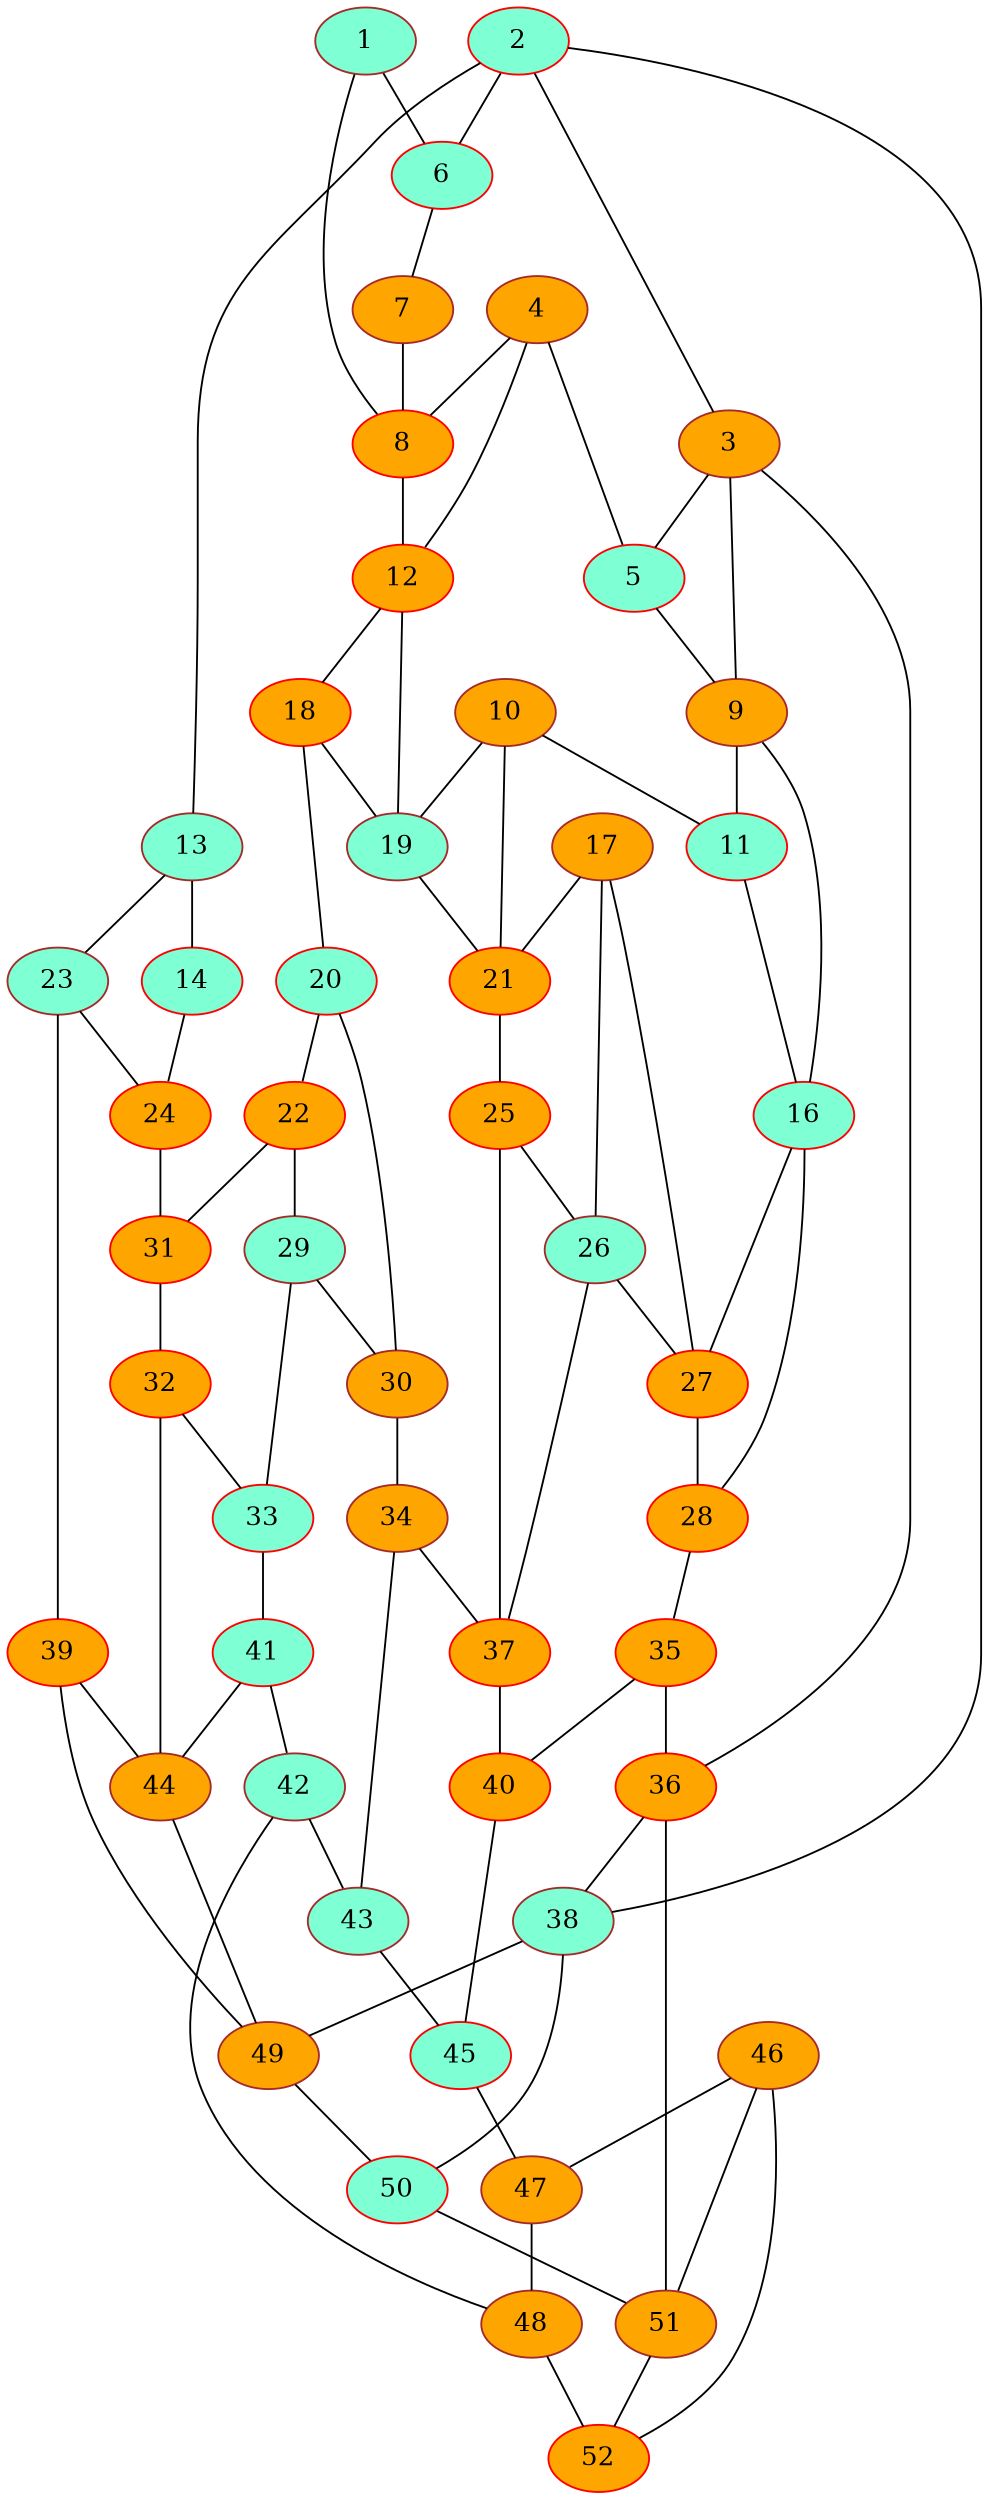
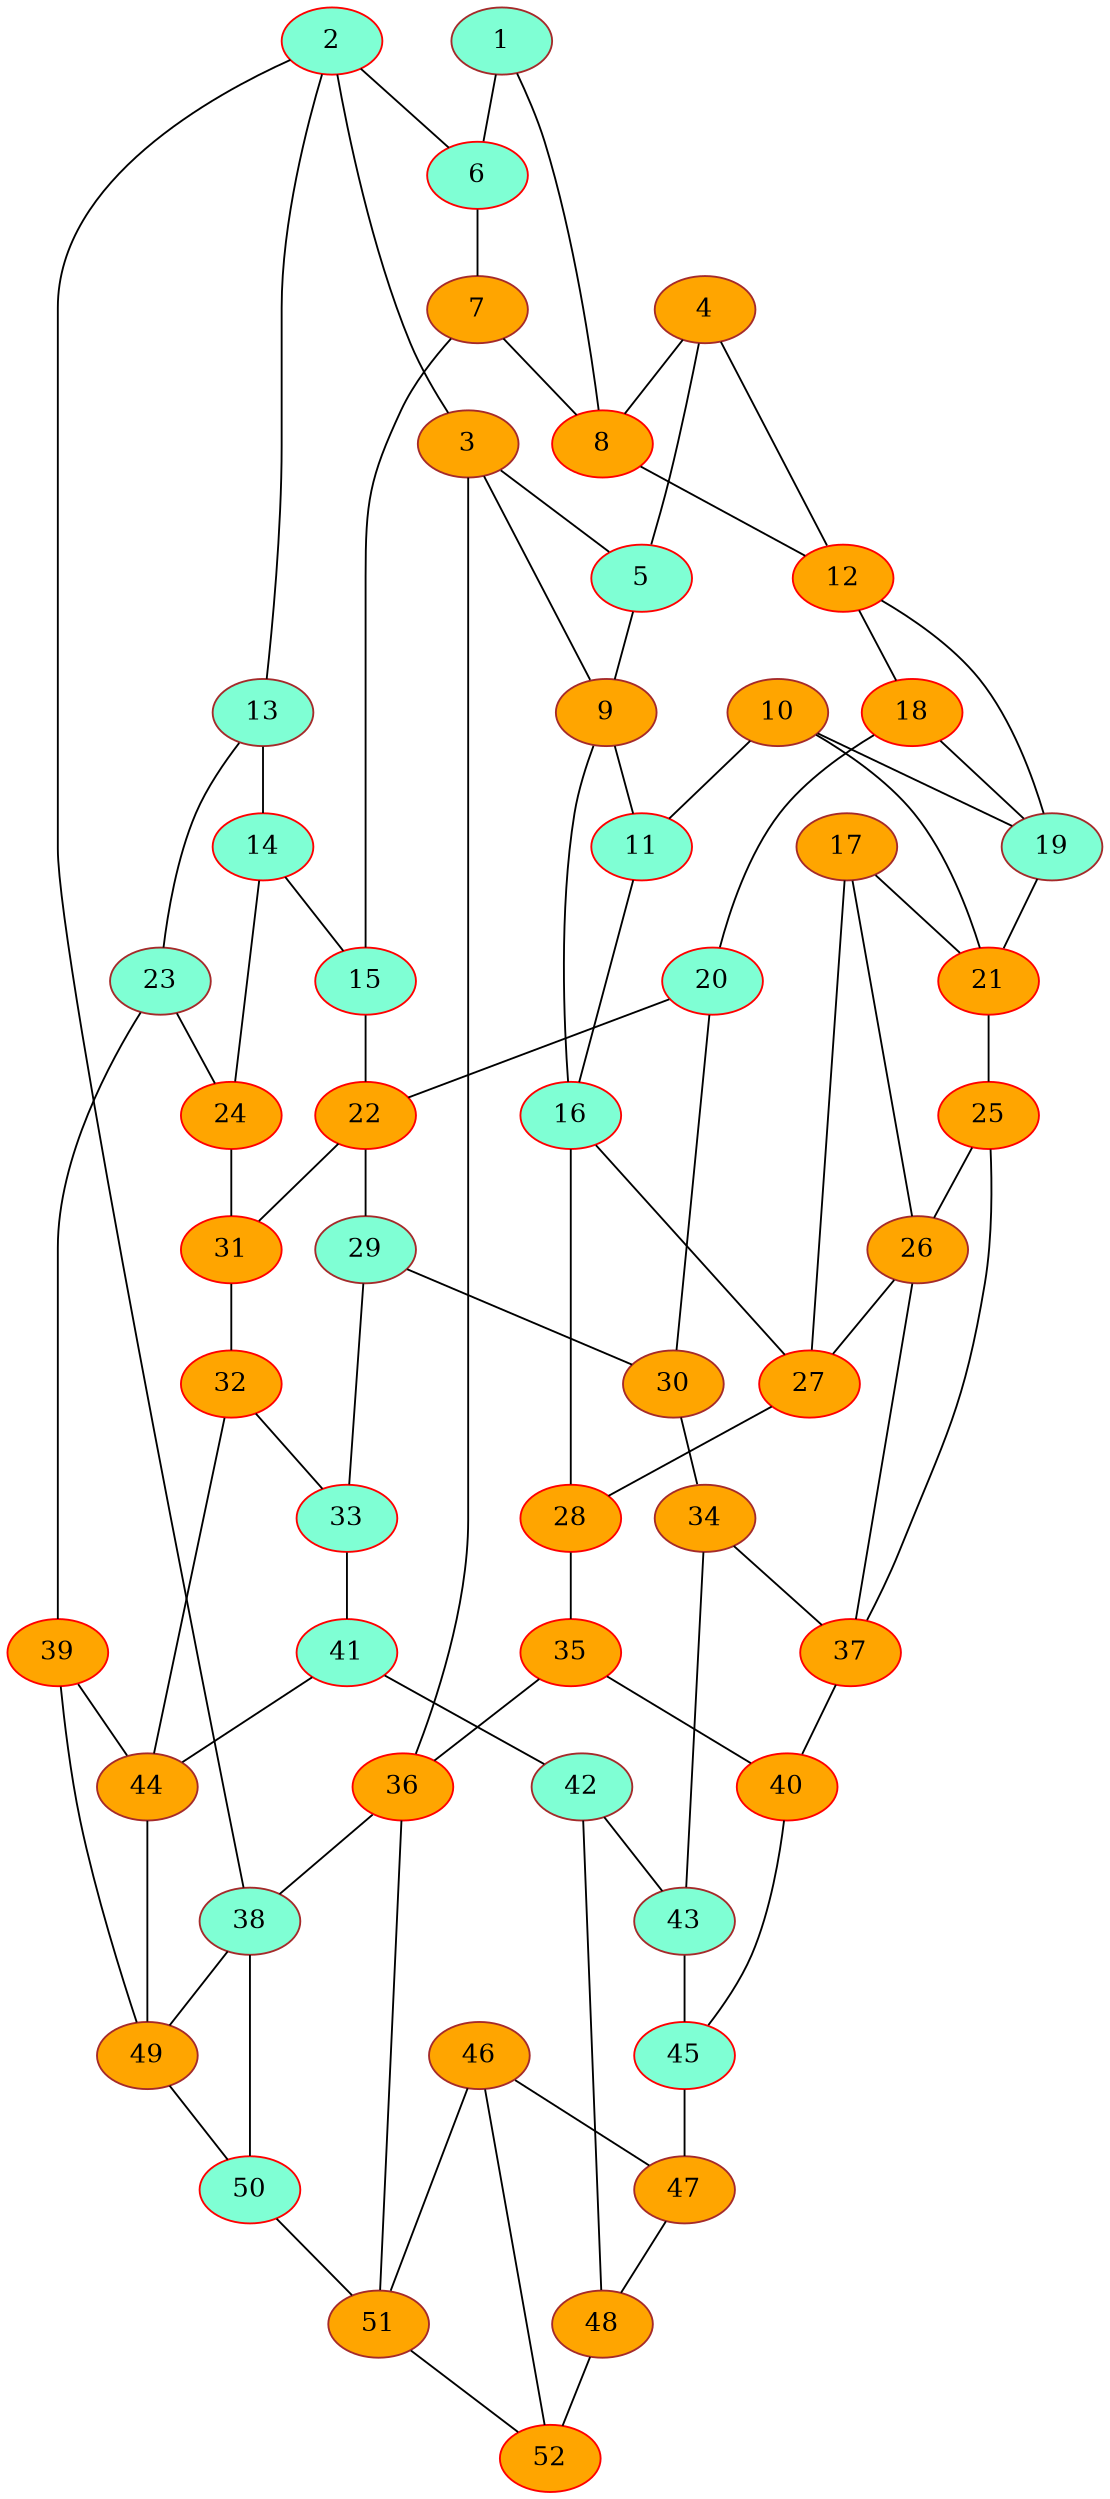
node "15": added
node "26": fillcolor aquamarine -> orange
